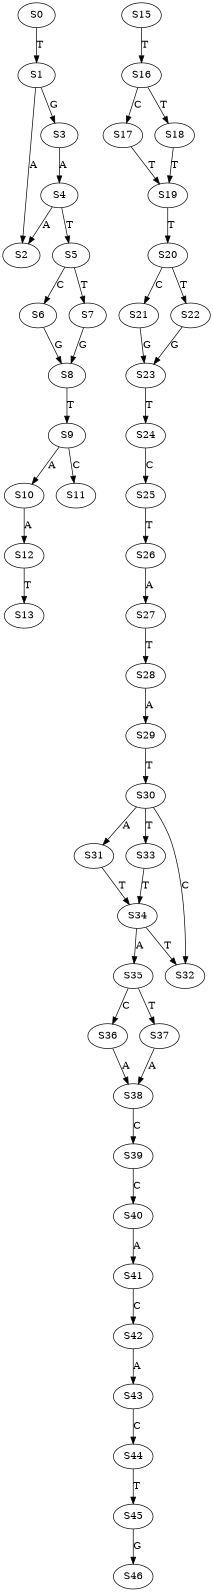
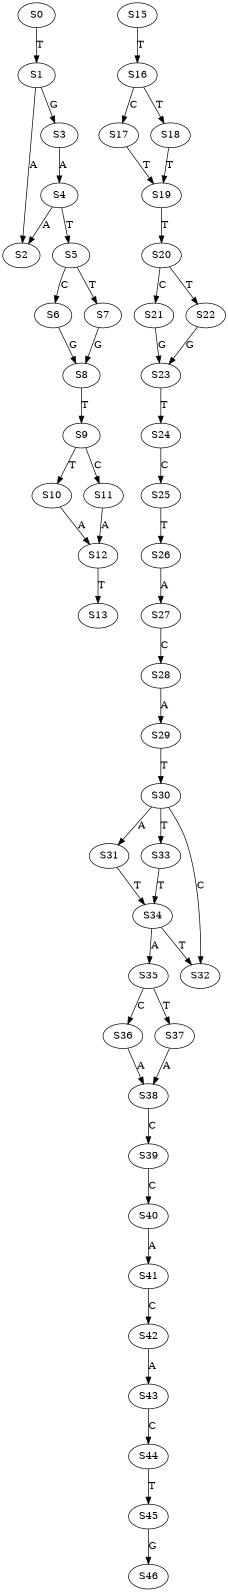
edge "S9" -> "S10": label "A" -> "T"
edge "S11" -> "S12": added, label "A"
edge "S27" -> "S28": label "T" -> "C"
